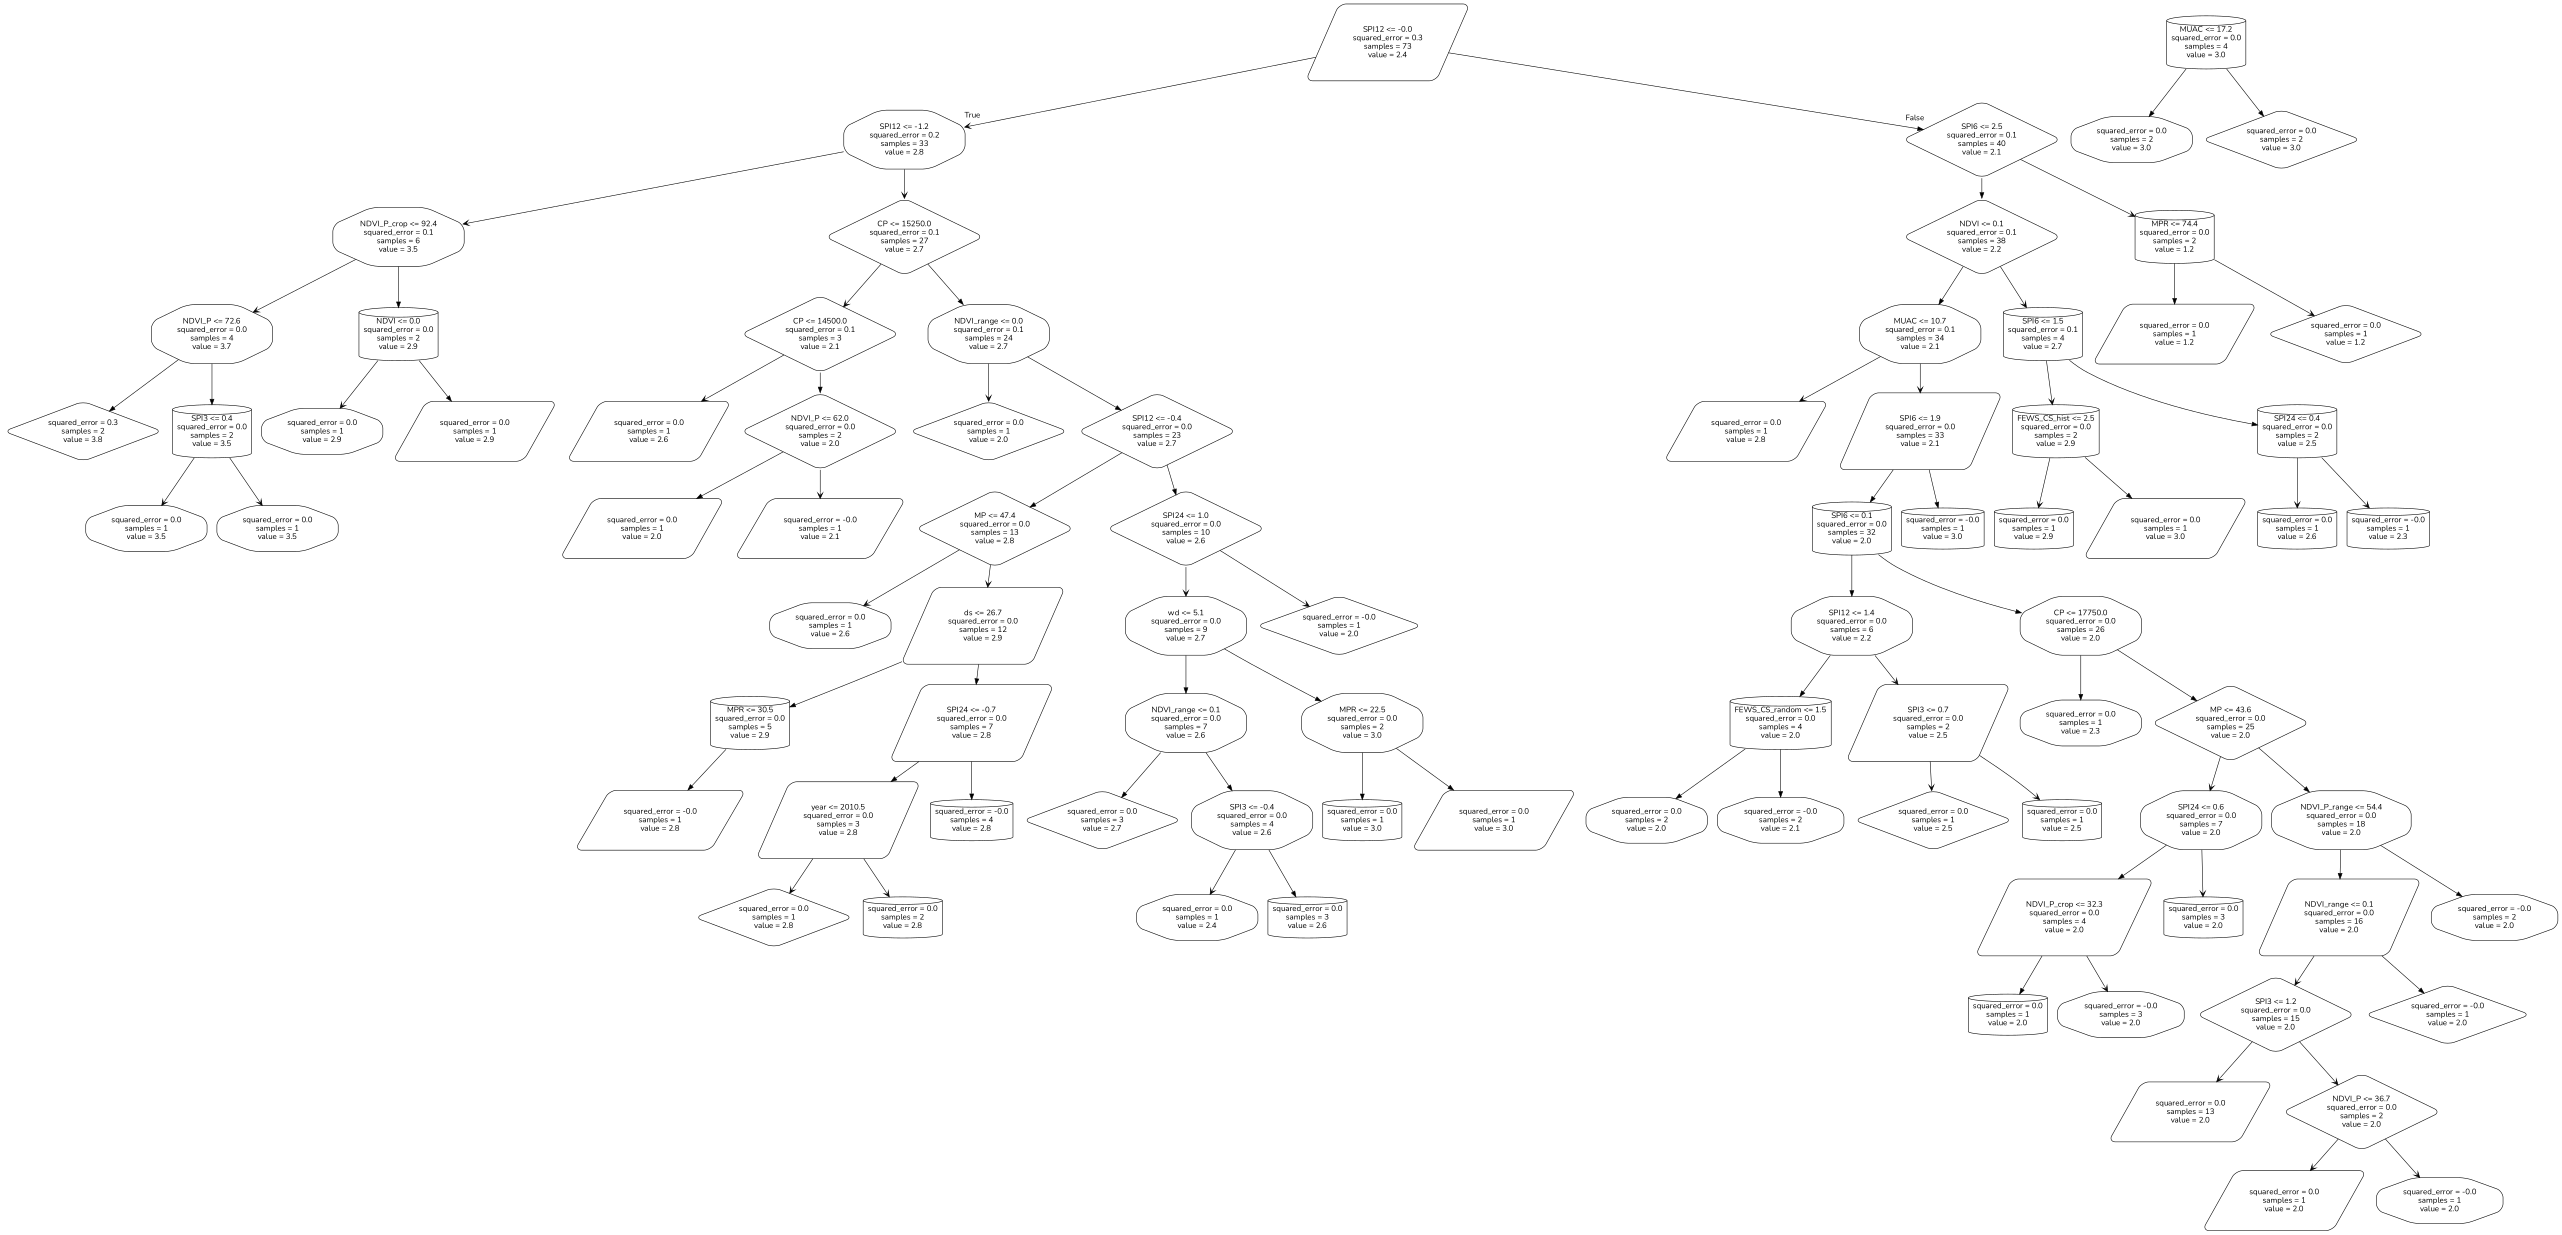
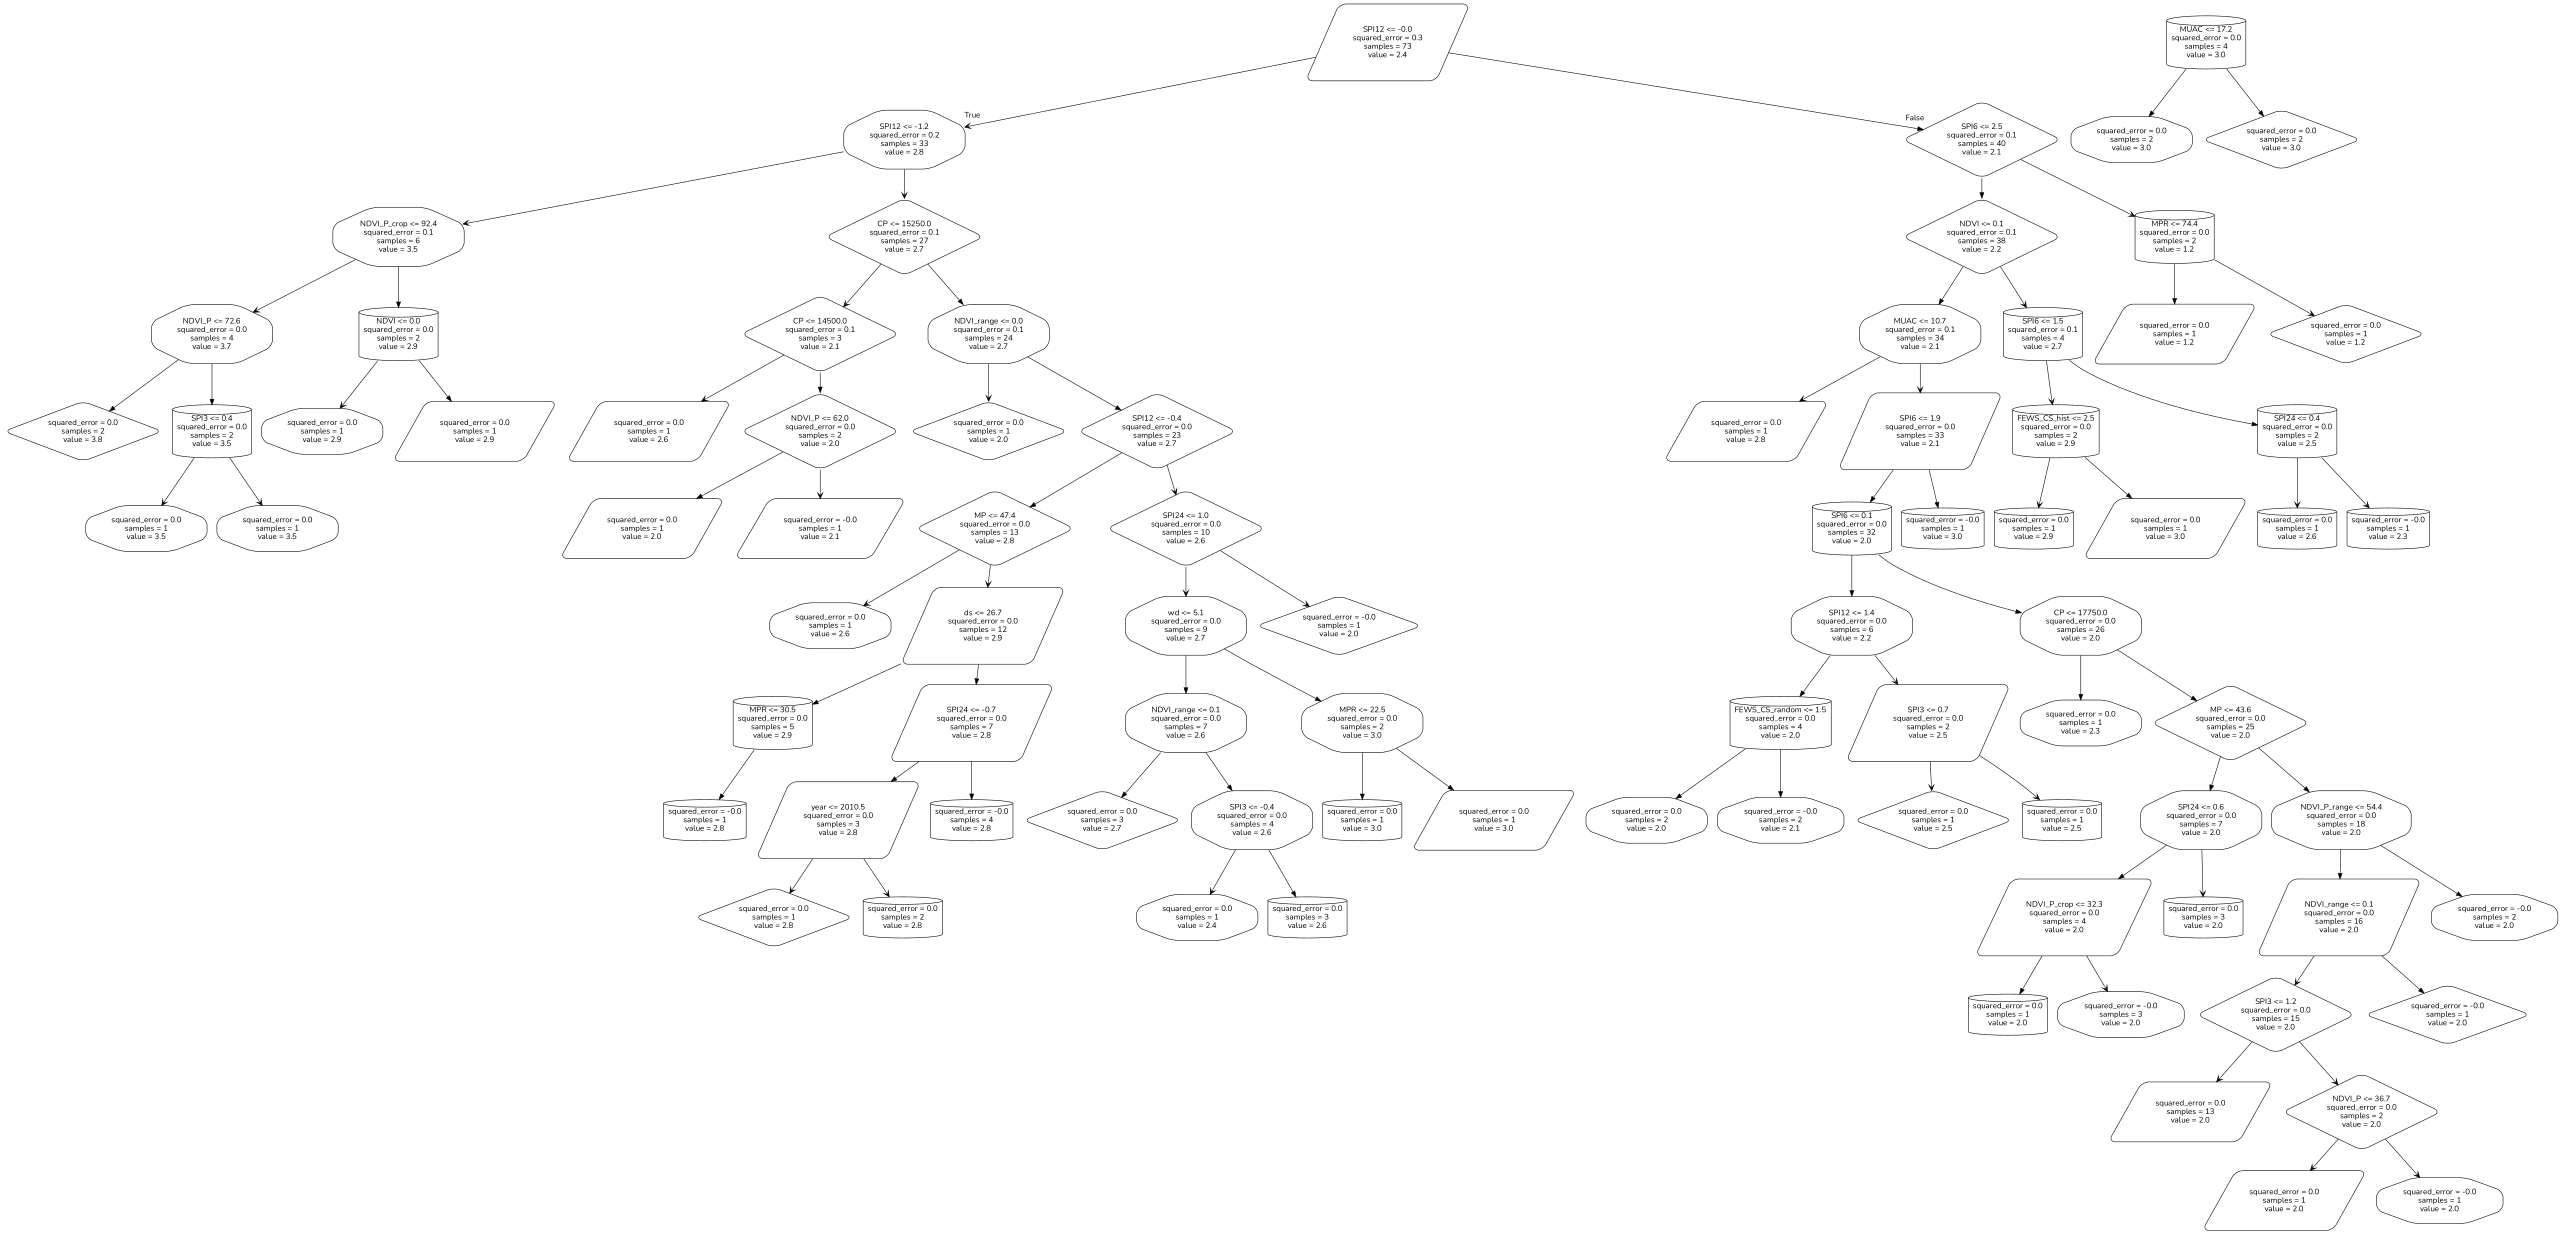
node "squared_error = 0.3 samples = 2 value = 3.8": label "squared_error = 0.3 samples = 2 value = 3.8" -> "squared_error = 0.0 samples = 2 value = 3.8"
edge "SPI12 <= -0.4 squared_error = 0.0 samples = 23 value = 2.7" -> "SPI24 <= 1.0 squared_error = 0.0 samples = 10 value = 2.6": arrowhead normal -> vee
edge "MP <= 43.6 squared_error = 0.0 samples = 25 value = 2.0" -> "SPI24 <= 0.6 squared_error = 0.0 samples = 7 value = 2.0": arrowhead vee -> normal
node "squared_error = -0.0 samples = 1 value = 2.8": shape parallelogram -> cylinder
